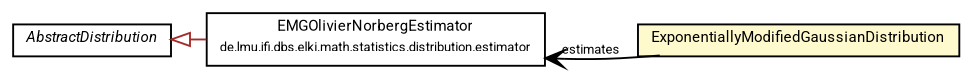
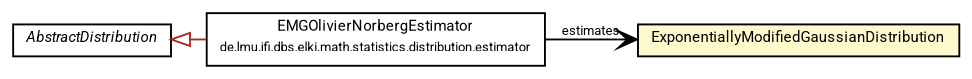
edge "ExponentiallyModifiedGaussianDistribution" -> "EMGOlivierNorbergEstimator": reversed
